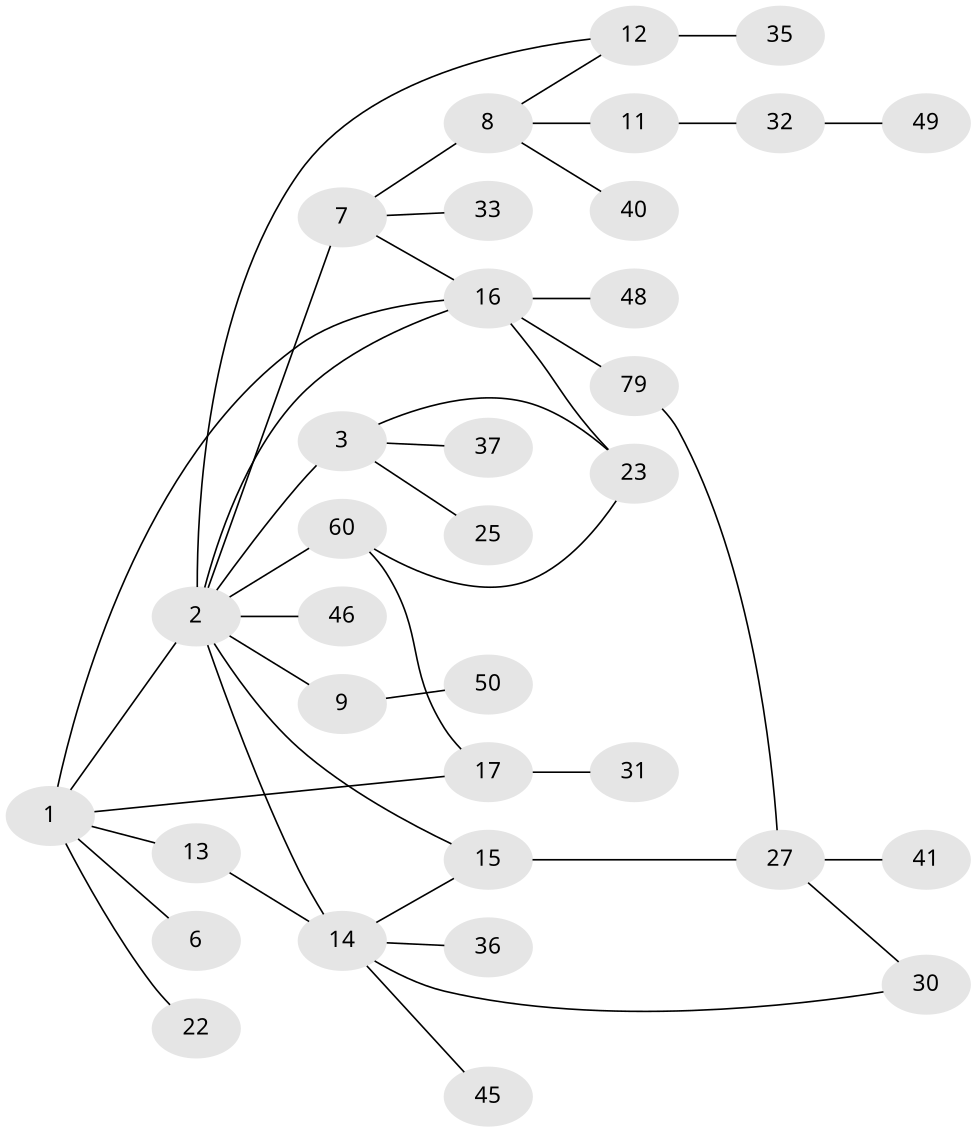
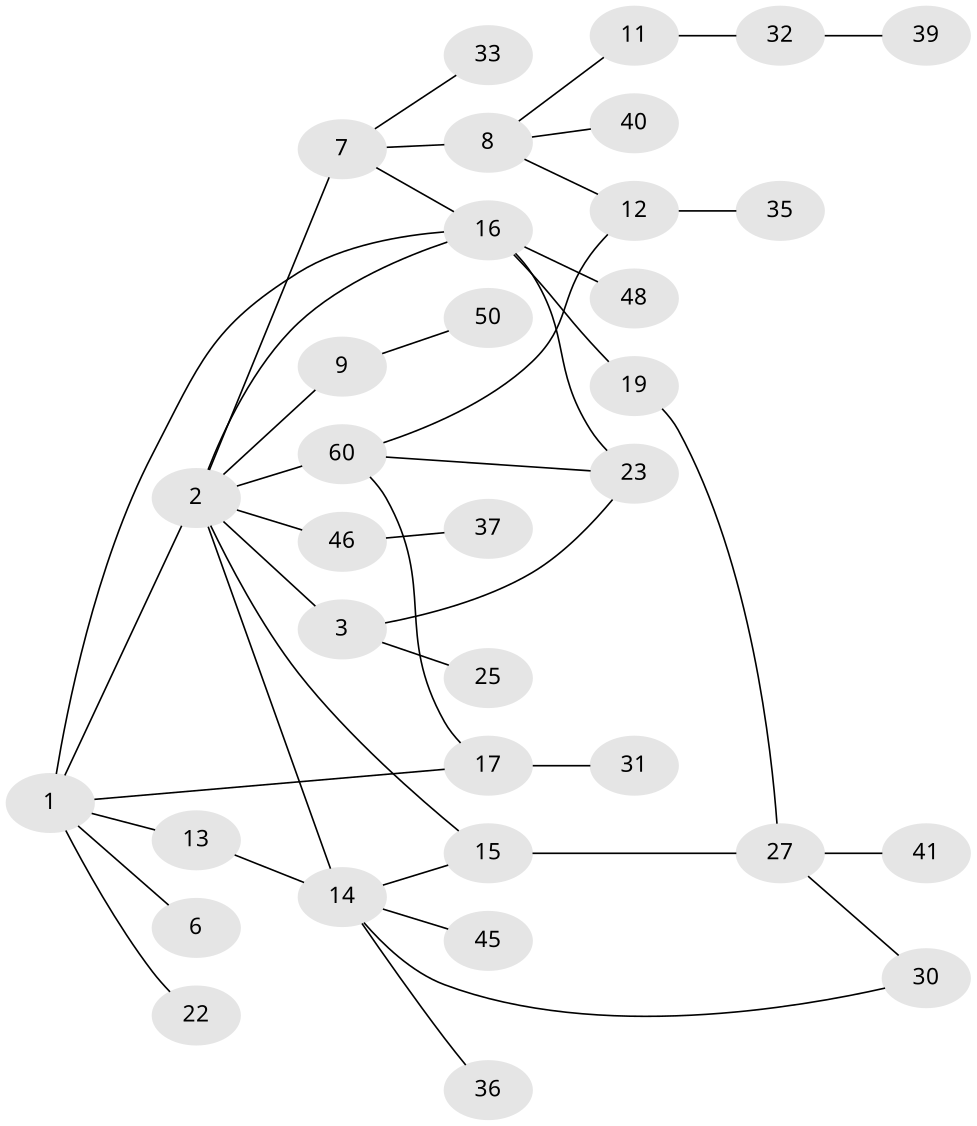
node "49": label "49" -> "39"
edge "12" -- "2": now "12" -- "60"
node "79": label "79" -> "19"
edge "3" -- "37": now "46" -- "37"
